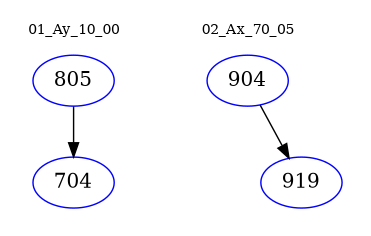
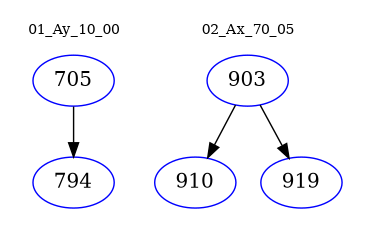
node "805": label "805" -> "705"
node "904": label "904" -> "903"
node "704": label "704" -> "794"
node "910": added
